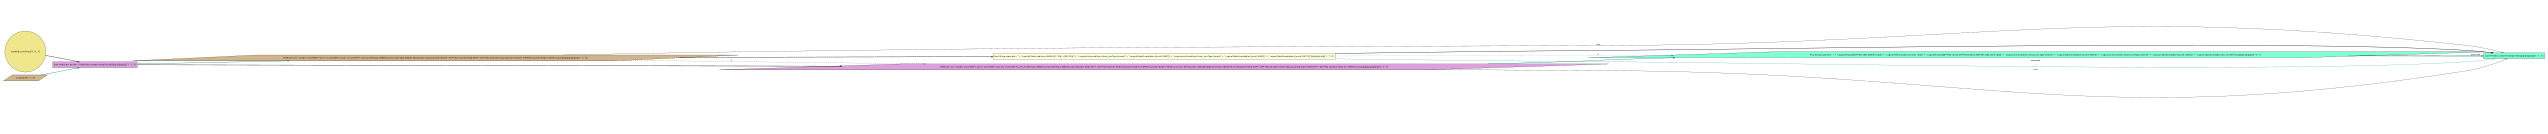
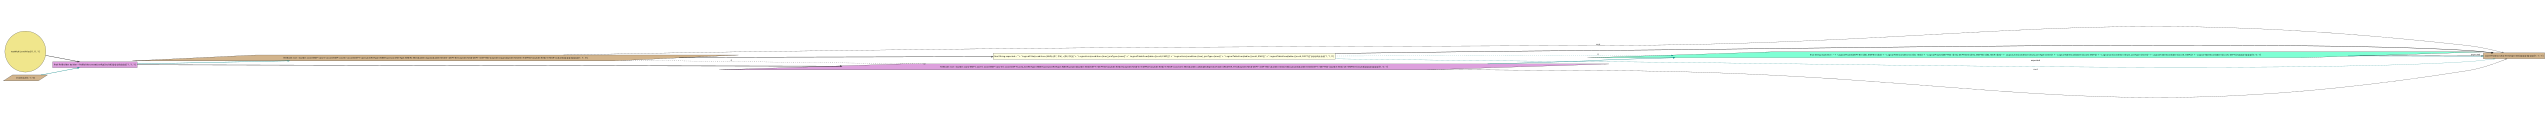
node "assertThat(root,hasTree(expected))@@@6@@@['1', '1', '1']": fillcolor aquamarine -> tan
